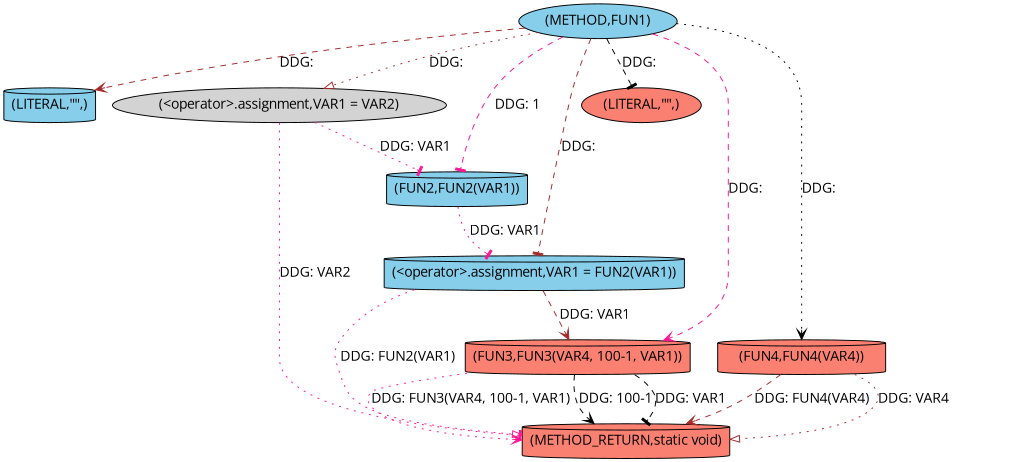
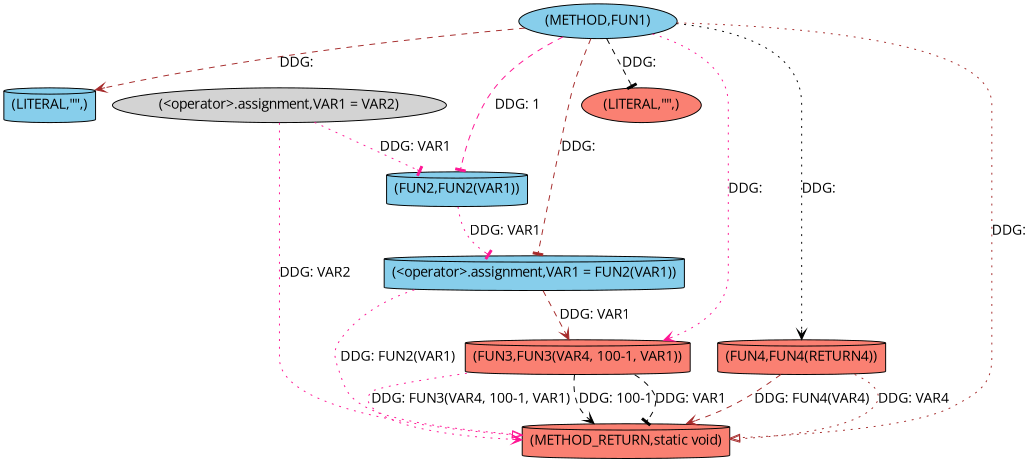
edge "(METHOD,FUN1)" -> "(<operator>.assignment,VAR1 = VAR2)": now "(METHOD,FUN1)" -> "(METHOD_RETURN,static void)"
edge "(METHOD,FUN1)" -> "(FUN3,FUN3(VAR4, 100-1, VAR1))": style dashed -> dotted
node "(FUN4,FUN4(VAR4))": label "(FUN4,FUN4(VAR4))" -> "(FUN4,FUN4(RETURN4))"
edge "(<operator>.assignment,VAR1 = VAR2)" -> "(METHOD_RETURN,static void)": arrowhead tee -> onormal
